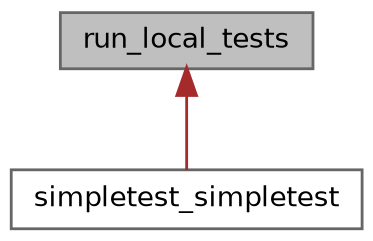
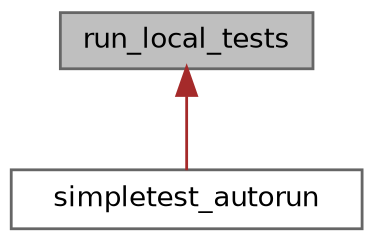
node "simpletest_simpletest": label "simpletest_simpletest" -> "simpletest_autorun"
